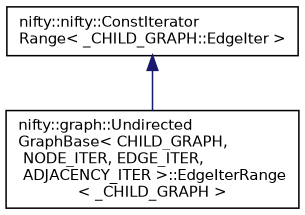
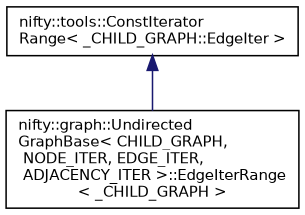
node "nifty::nifty::ConstIterator Range< _CHILD_GRAPH::EdgeIter >": label "nifty::nifty::ConstIterator Range< _CHILD_GRAPH::EdgeIter >" -> "nifty::tools::ConstIterator Range< _CHILD_GRAPH::EdgeIter >"
